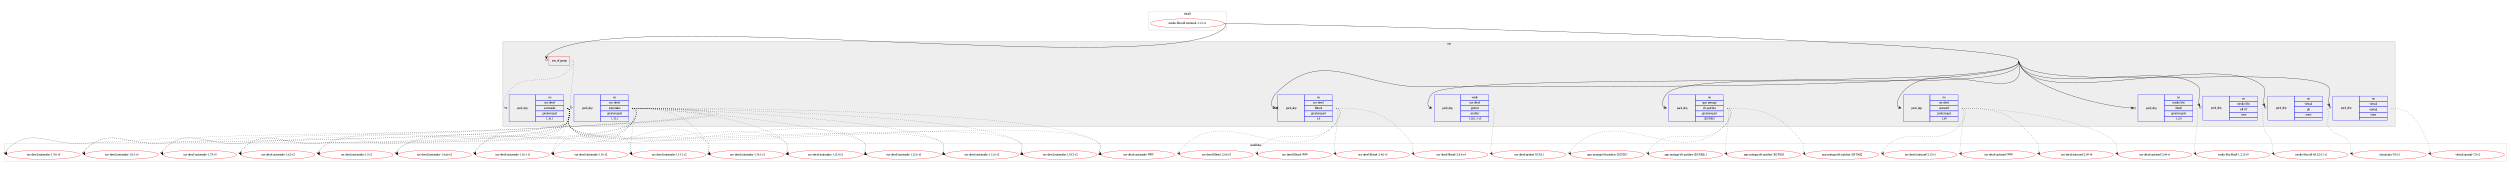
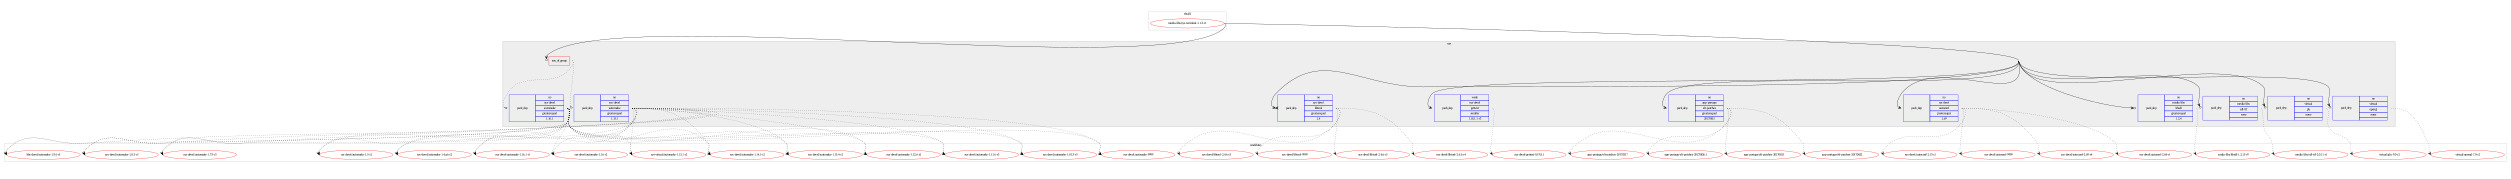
node "media-libs/sdl-terminal-1.1.3-r1": label "media-libs/sdl-terminal-1.1.3-r1" -> "media-libs/sys-terminal-1.1.3-r1"
node "sys-devel/automake-1.9.6-r5": label "sys-devel/automake-1.9.6-r5" -> "libs-devel/automake-1.9.6-r5"
node "sys-devel/automake-1.6.3-r2": removed
node "sys-devel/automake-1.15.1-r2": label "sys-devel/automake-1.15.1-r2" -> "sys-virtual/automake-1.15.1-r2"
